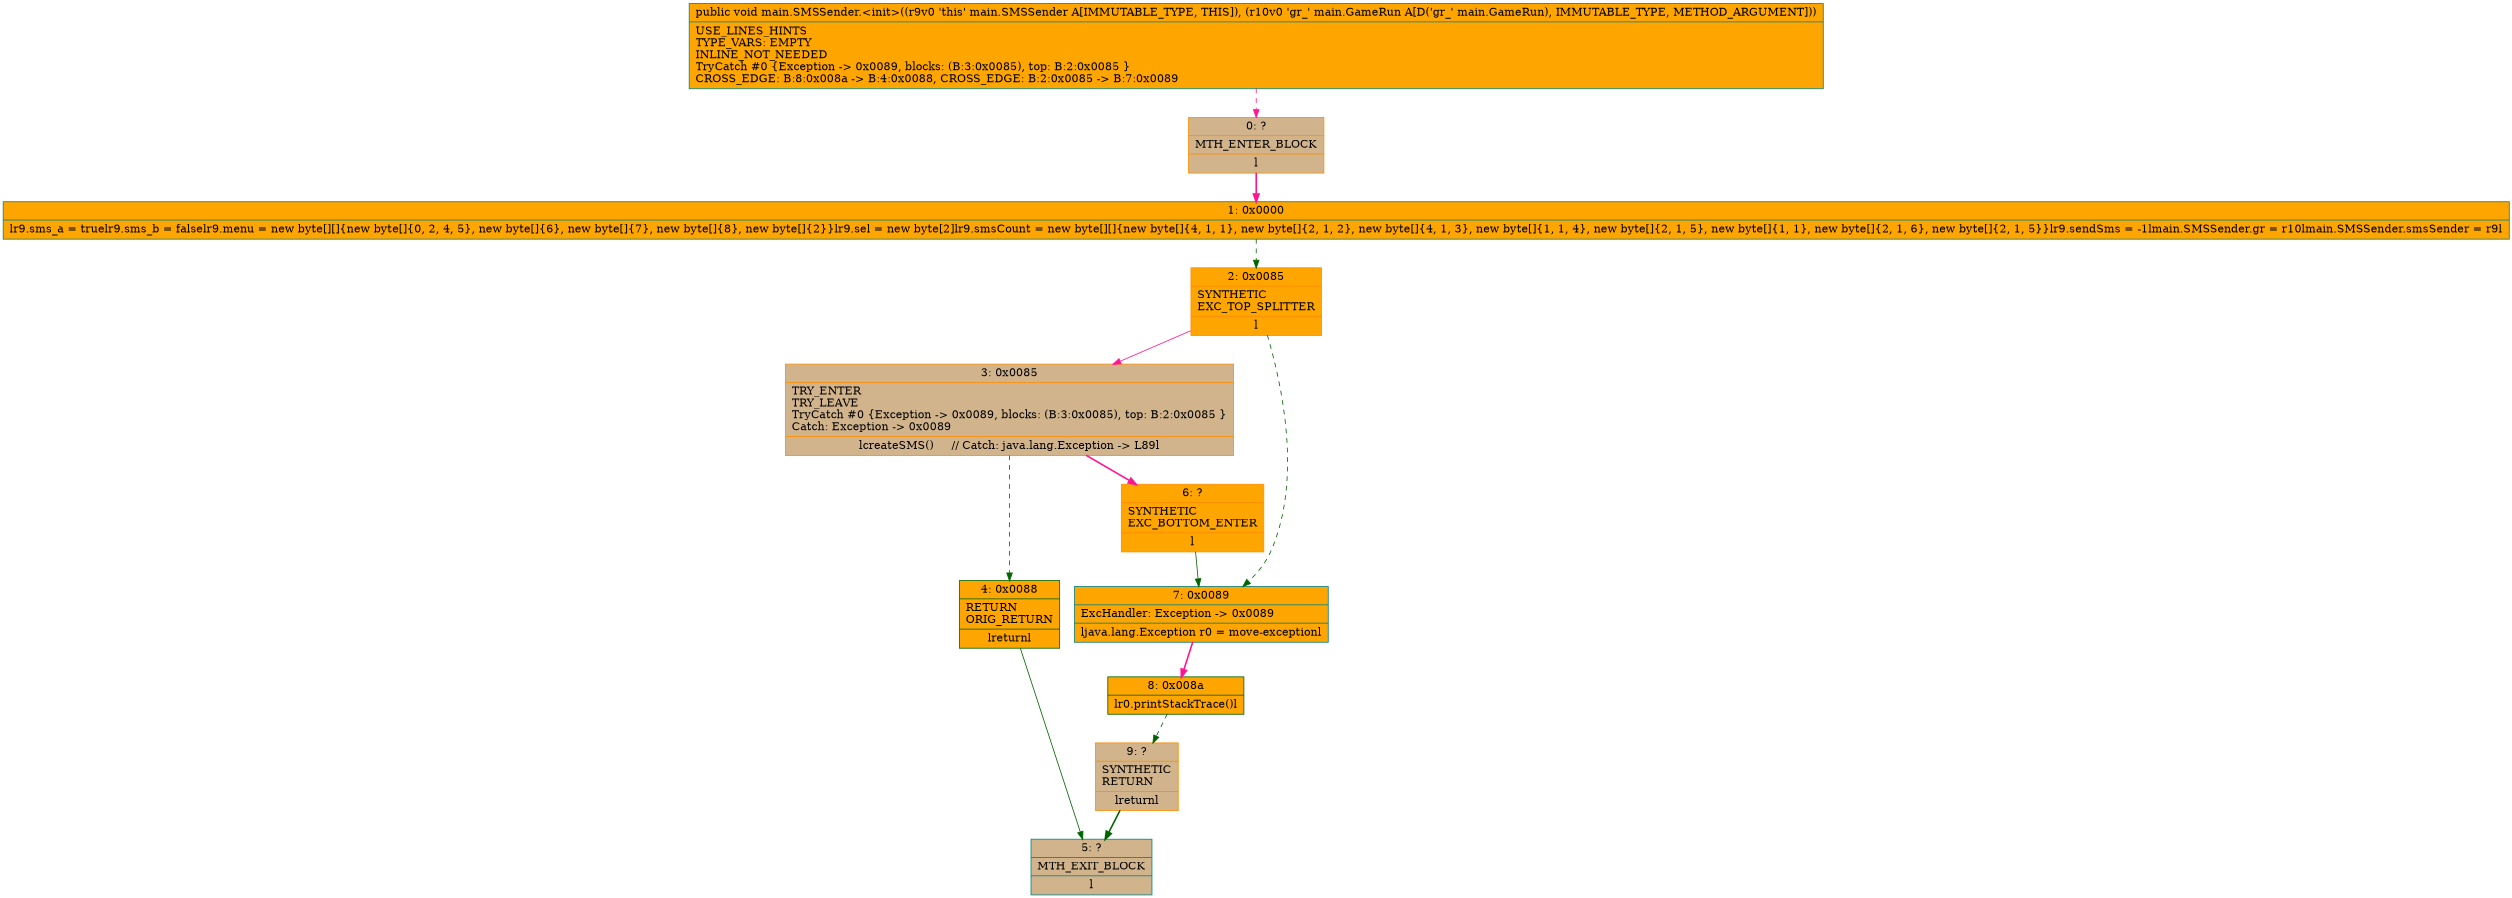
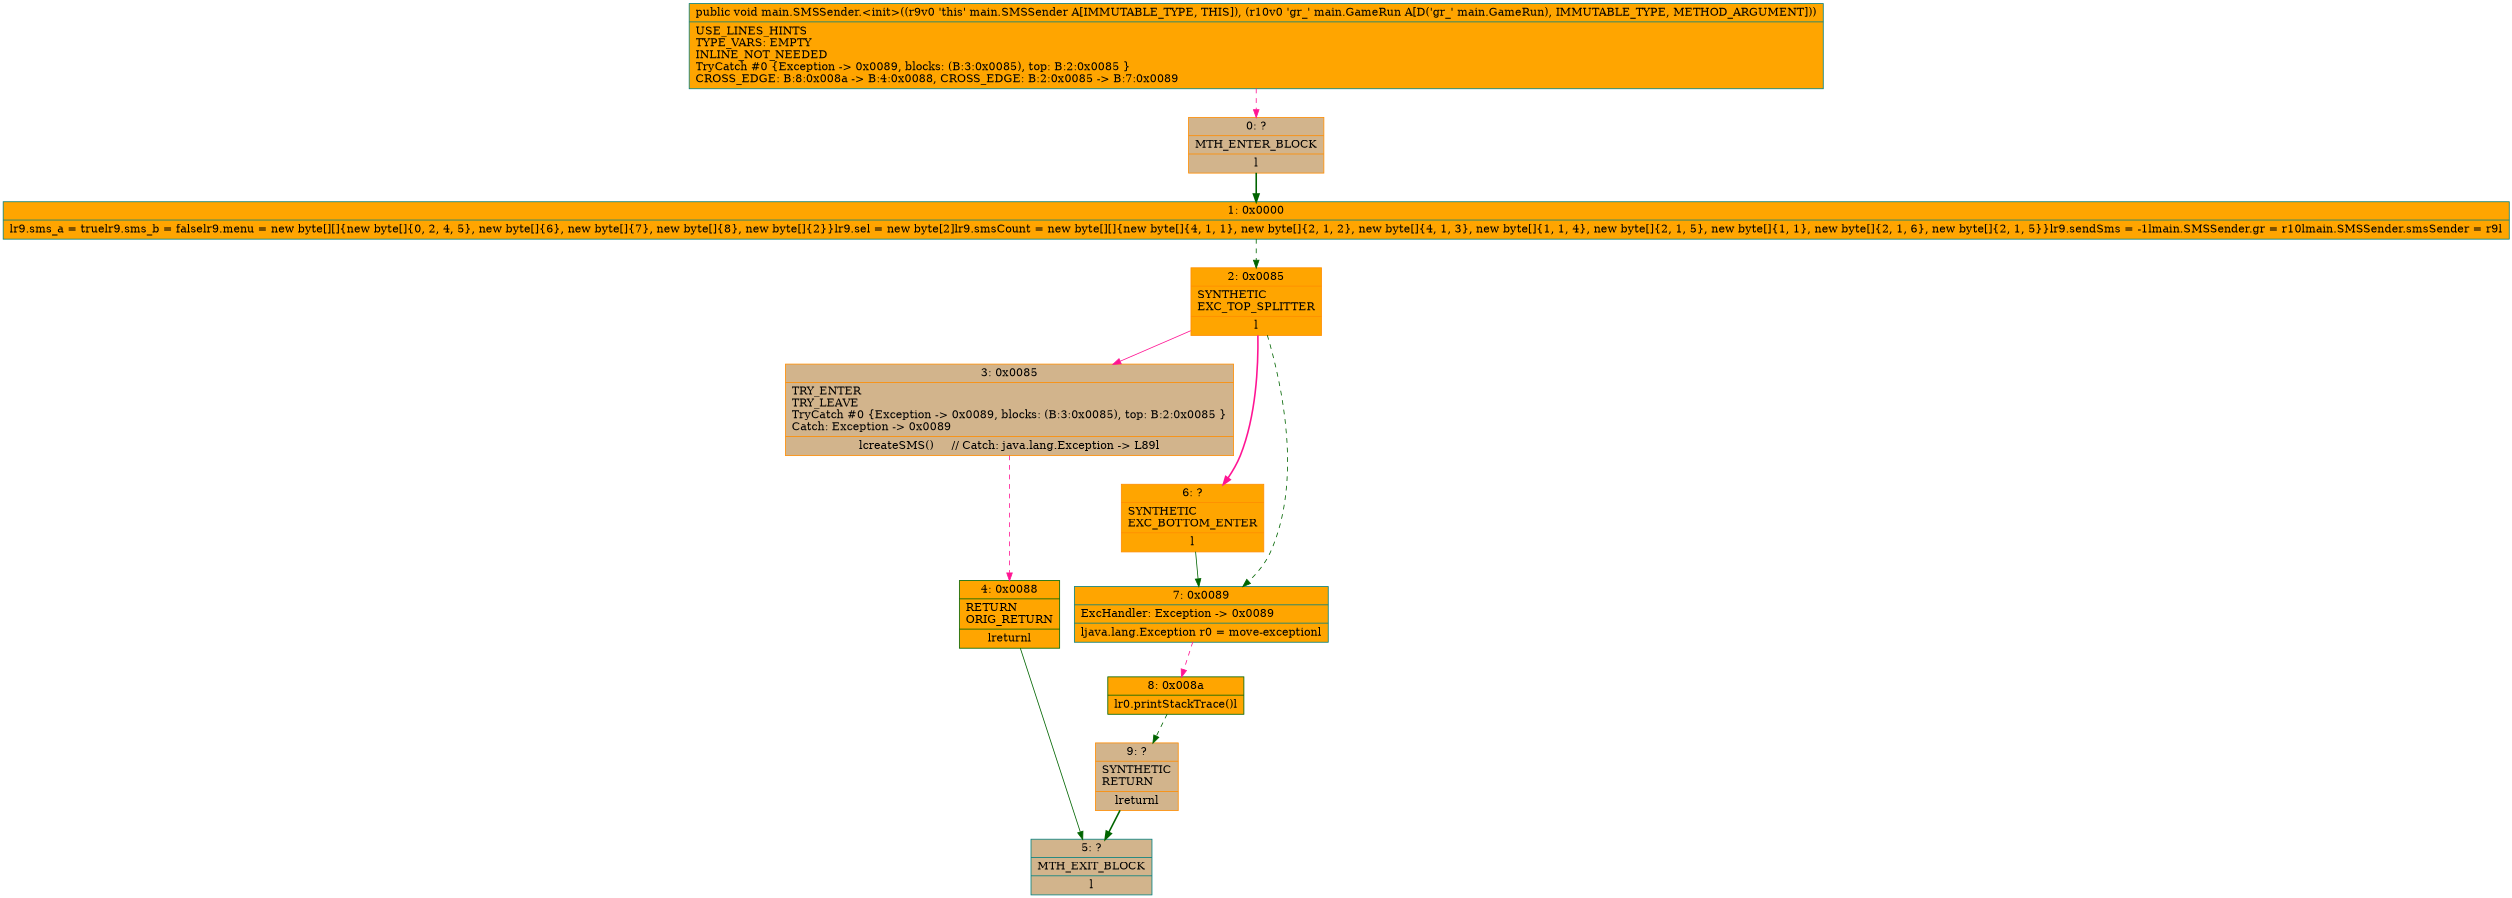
edge "0: ?" -> "1: 0x0000": color deeppink -> darkgreen
edge "3: 0x0085" -> "6: ?": now "2: 0x0085" -> "6: ?"
edge "3: 0x0085" -> "4: 0x0088": color darkgreen -> deeppink
edge "7: 0x0089" -> "8: 0x008a": style bold -> dashed
